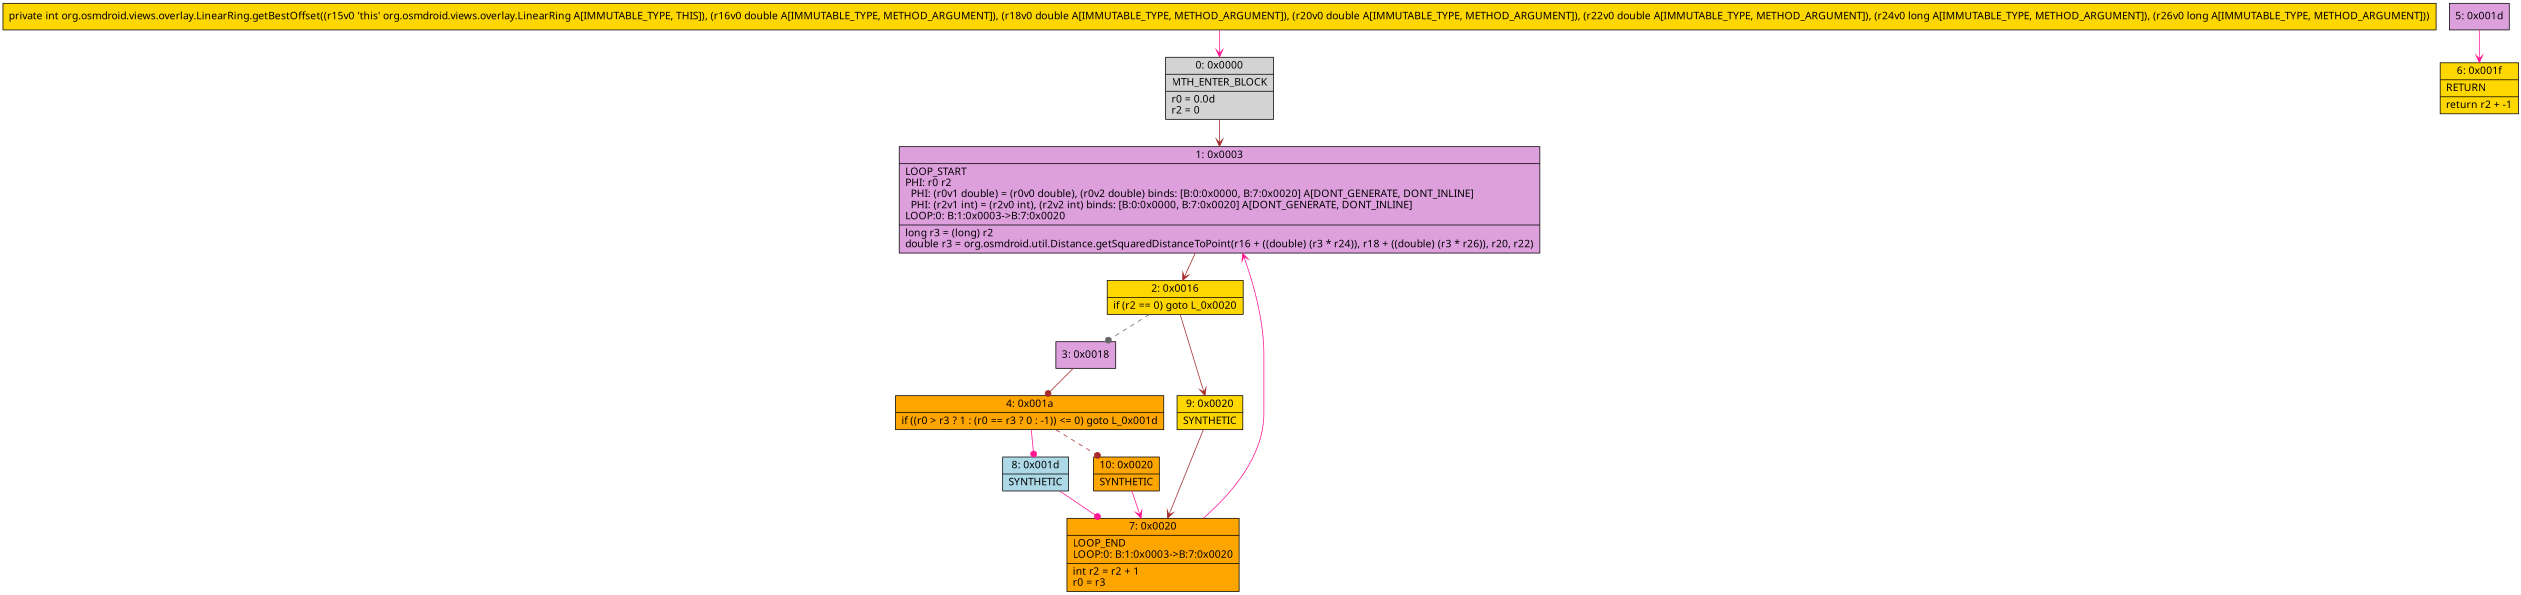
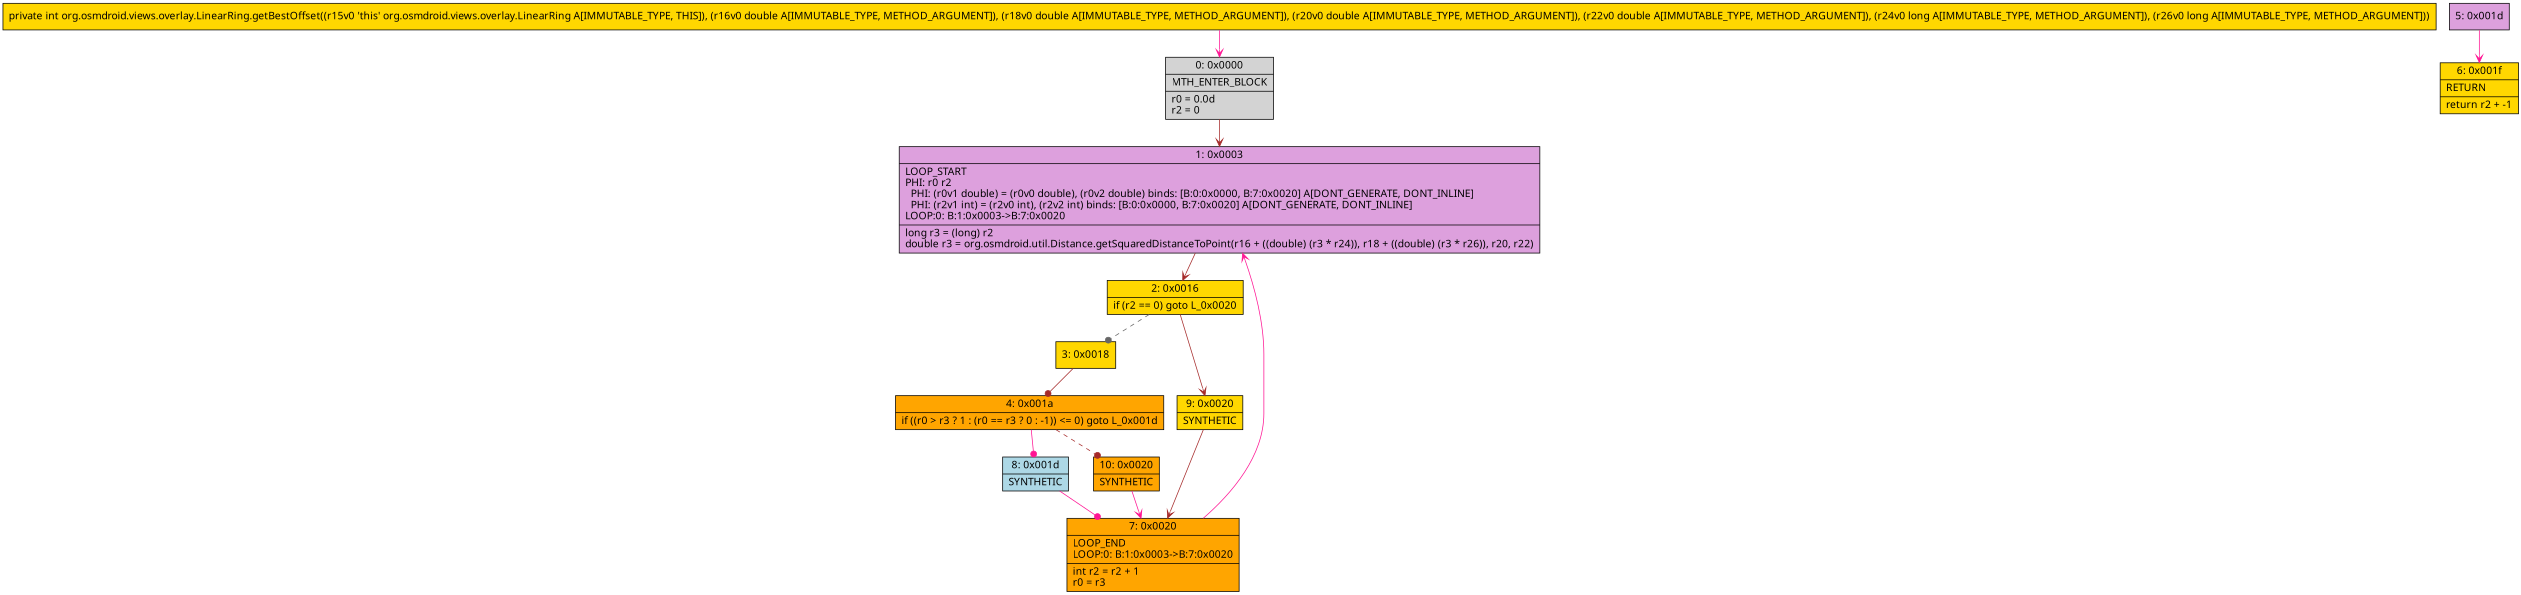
node "3: 0x0018": fillcolor plum -> gold
